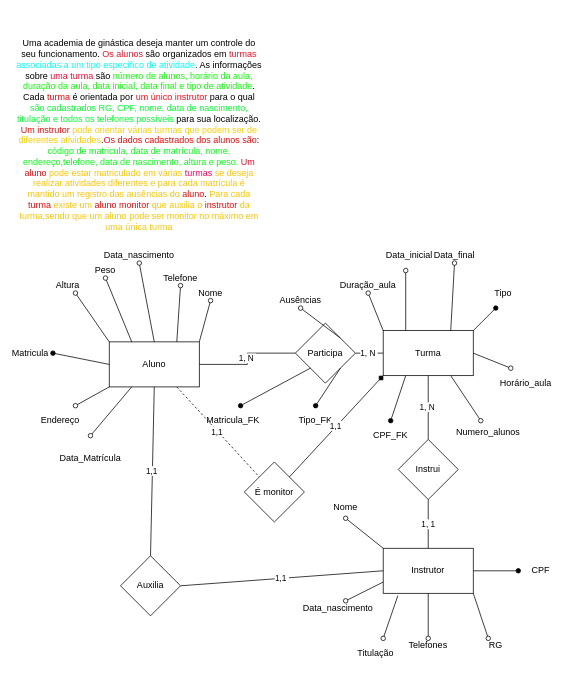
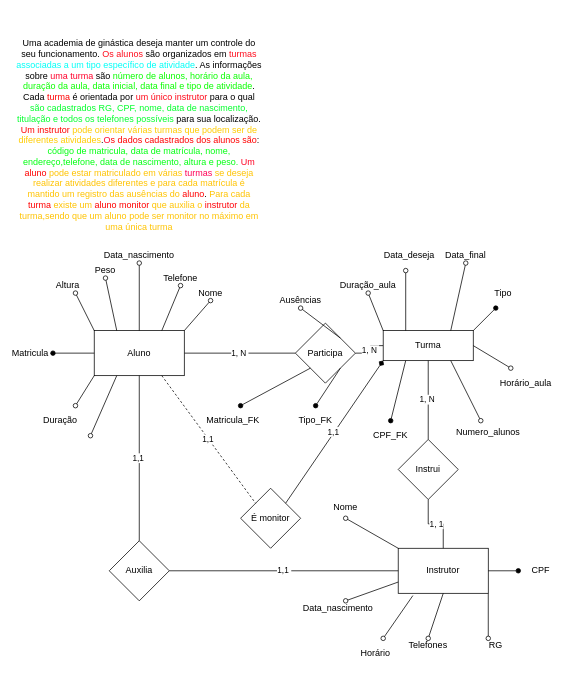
node "Data_inicial": label "Data_inicial" -> "Data_deseja"
node "Data_final": moved (454, 255) -> (465, 255)
node "Turma": size 90x45 -> 90x30
node "Aluno": moved (154, 364) -> (139, 353)
node "Endereço": label "Endereço" -> "Duração"
node "Data_Matrícula": removed
node "É monitor": moved (274, 492) -> (270, 518)
node "Instrutor": moved (428, 570) -> (443, 570)
node "Auxilia": moved (150, 585) -> (139, 570)
node "Titulação": label "Titulação" -> "Horário"
